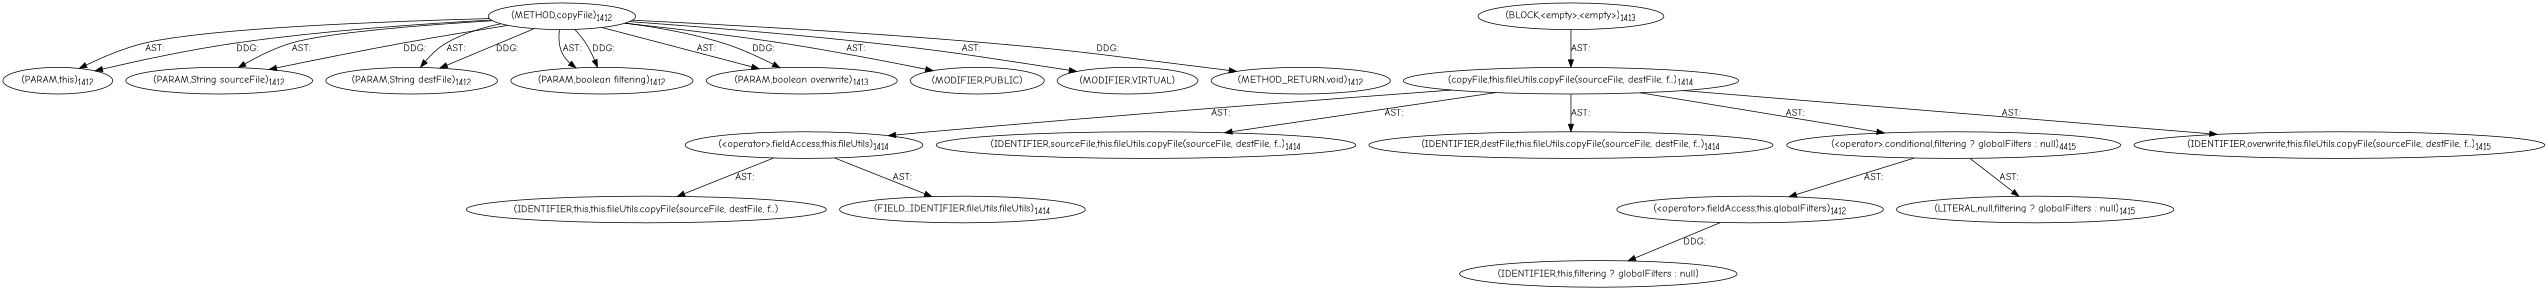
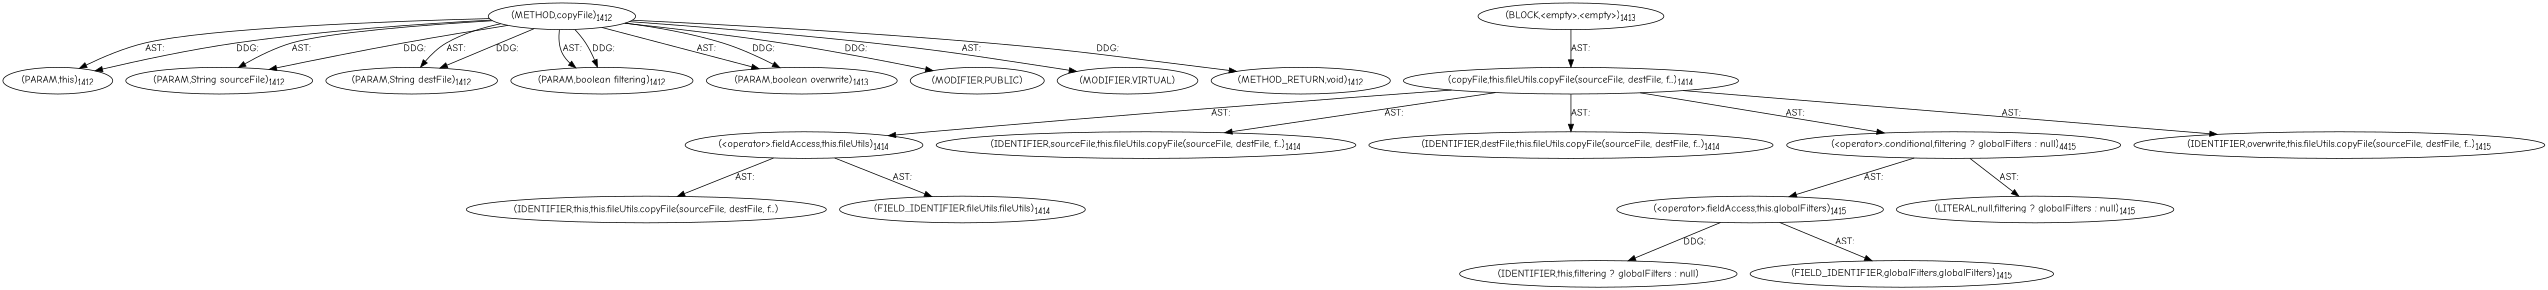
edge "(METHOD,copyFile)" -> "(MODIFIER,PUBLIC)": label "AST: " -> "DDG: "
node "(<operator>.fieldAccess,this.globalFilters)": text "1412" -> "1415"
node "(FIELD_IDENTIFIER,globalFilters,globalFilters)": added
